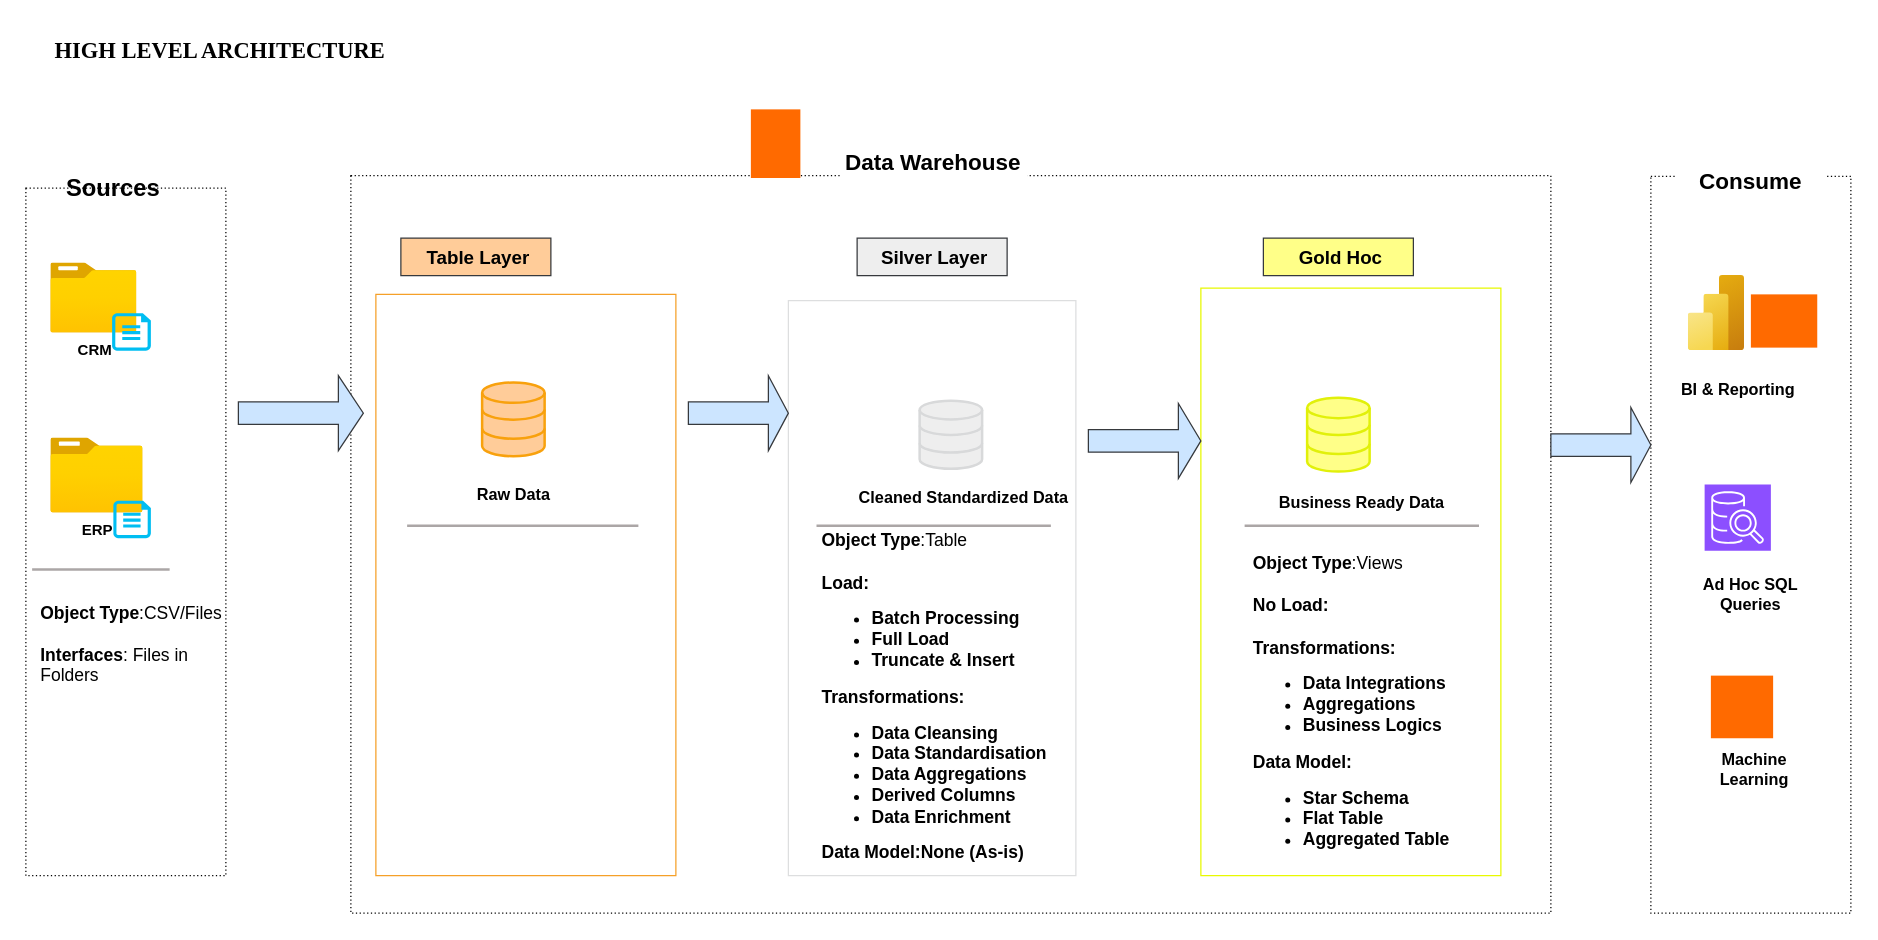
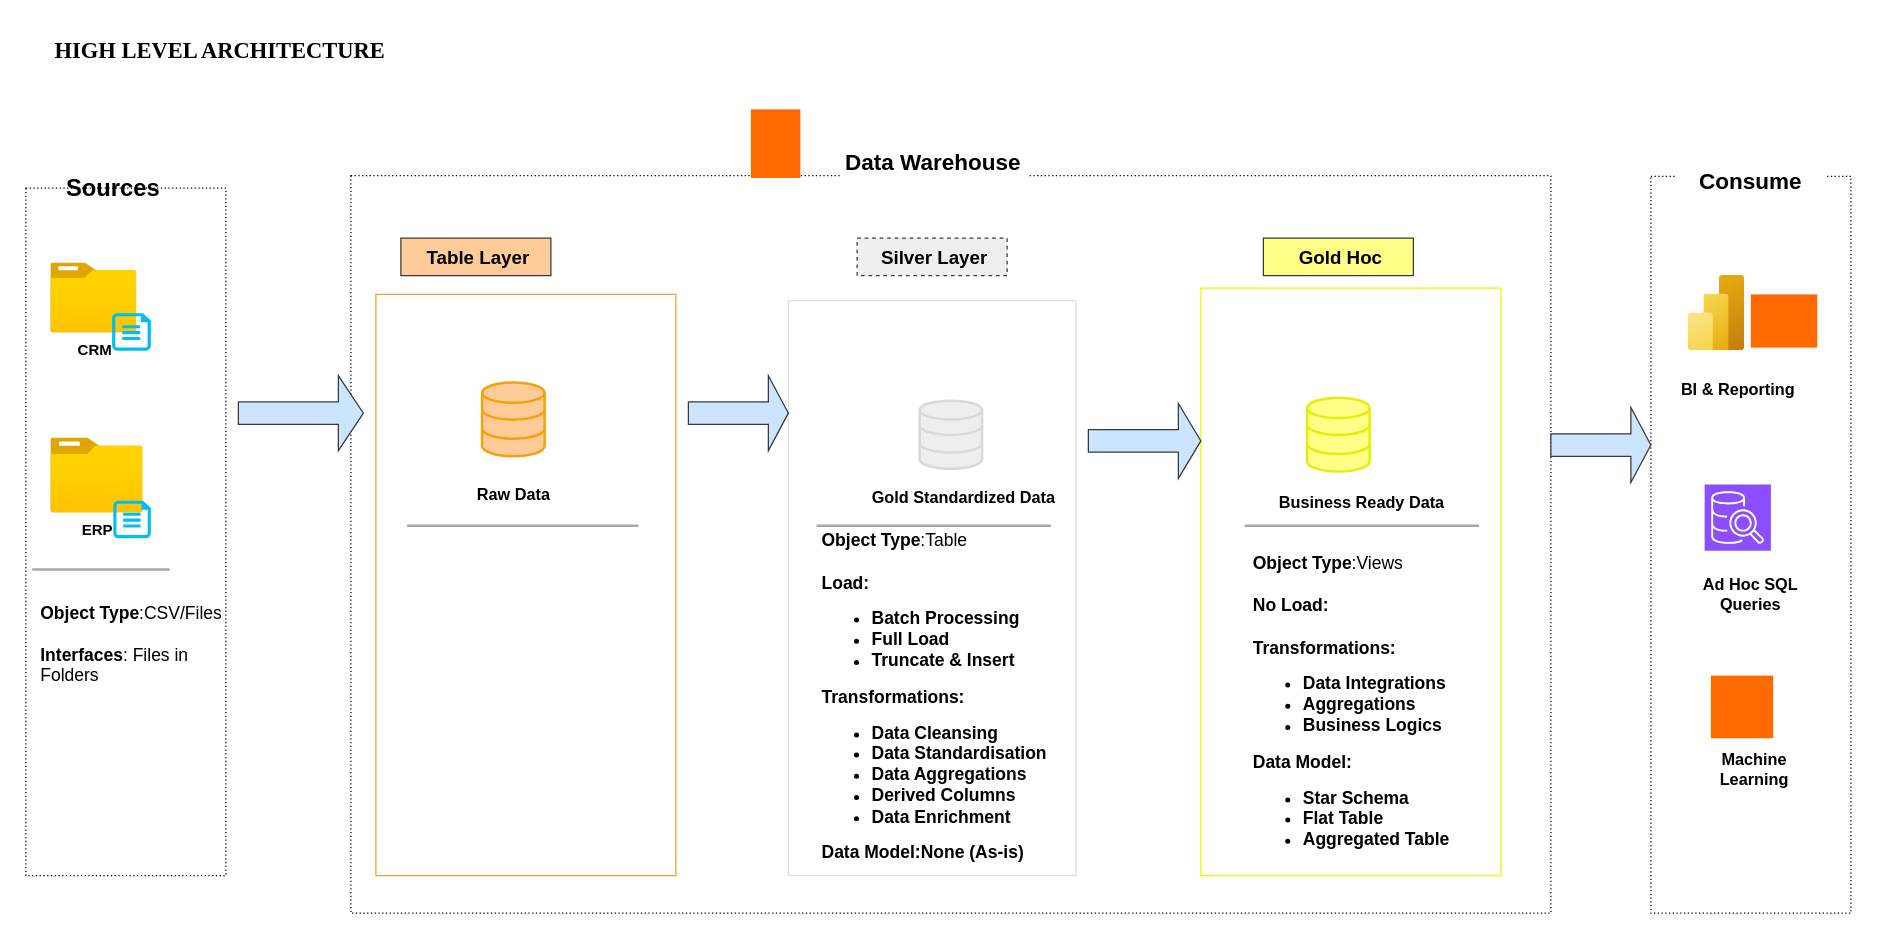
node "Silver Layer": style solid -> dashed
node "Cleaned Standardized Data": label "Cleaned Standardized Data" -> "Gold Standardized Data"
